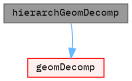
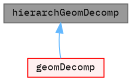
edge "hierarchGeomDecomp" -> "geomDecomp": reversed
